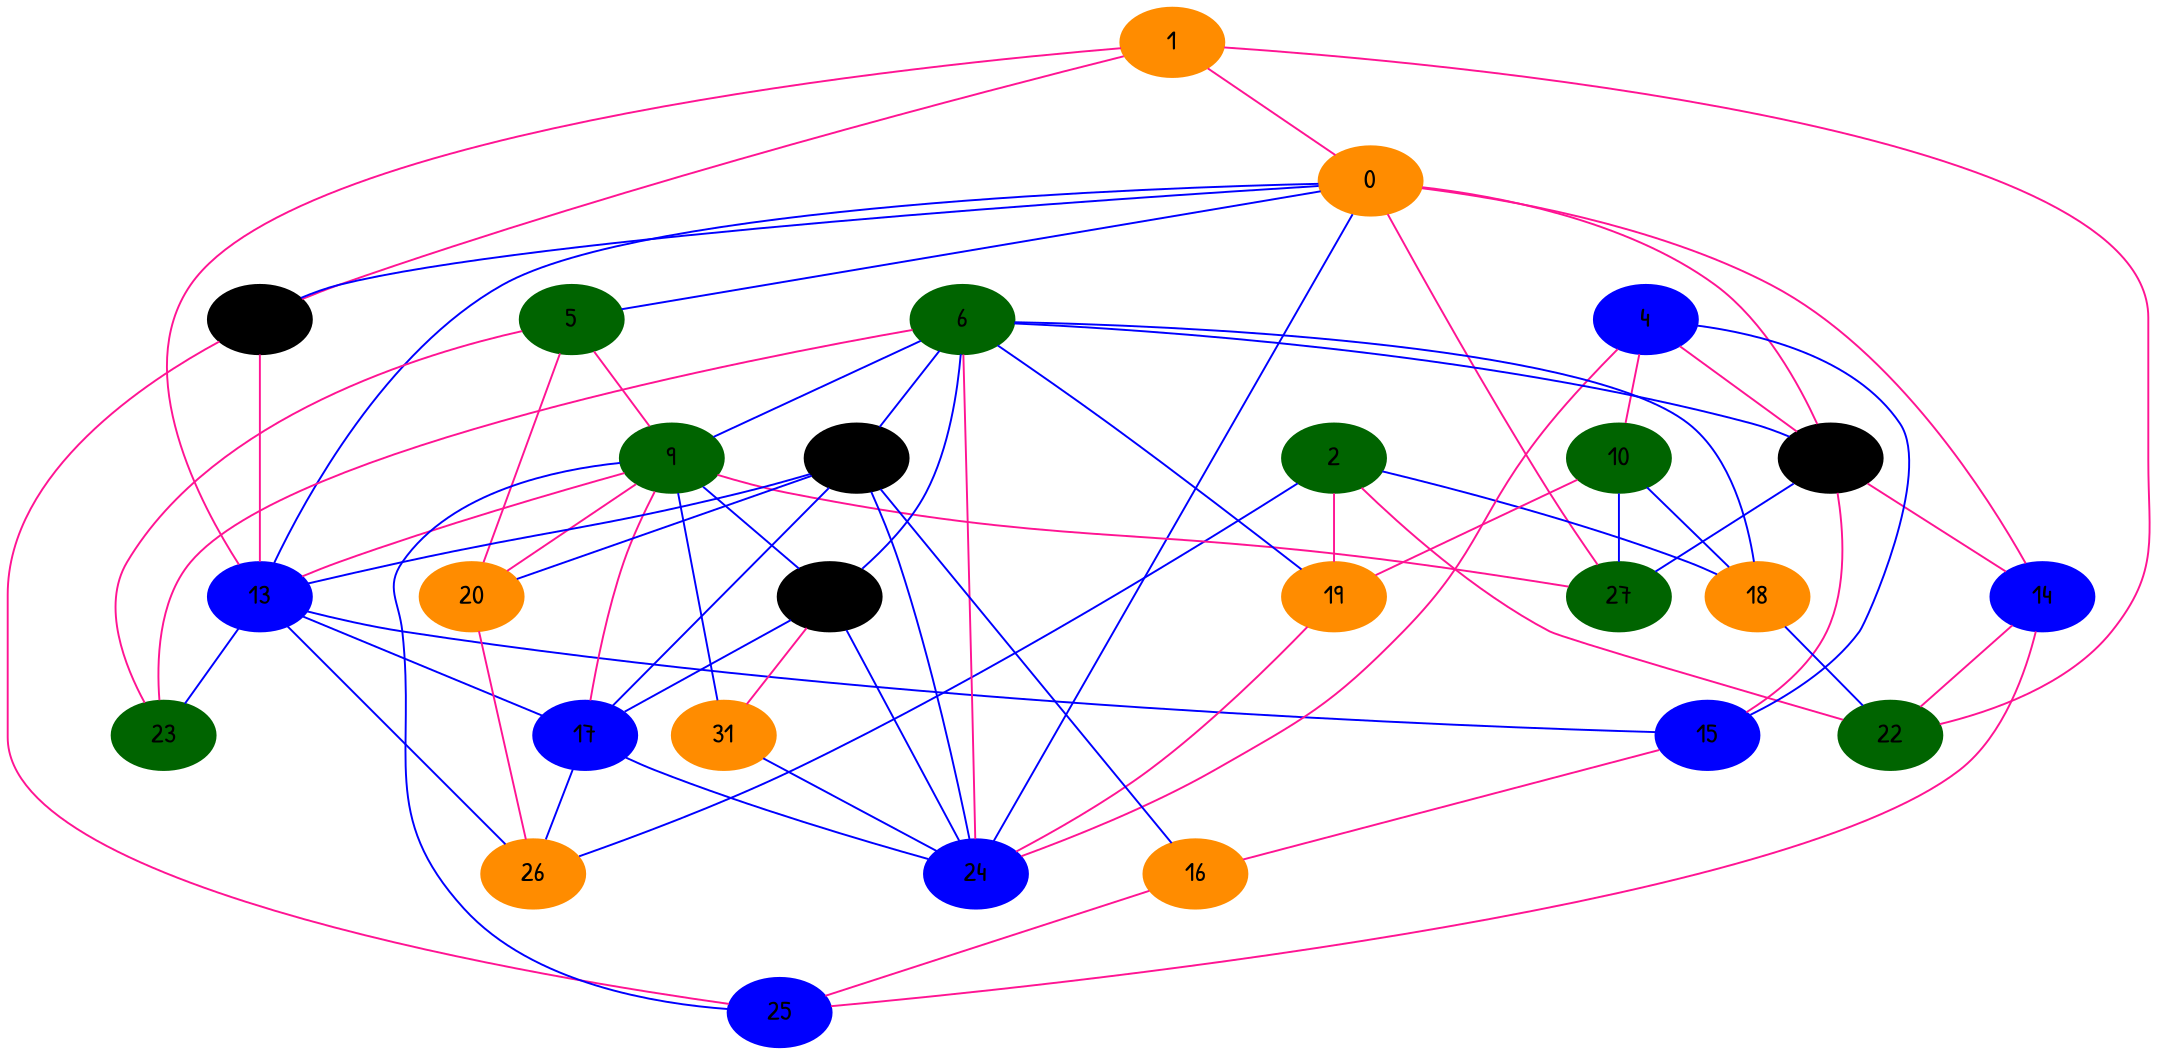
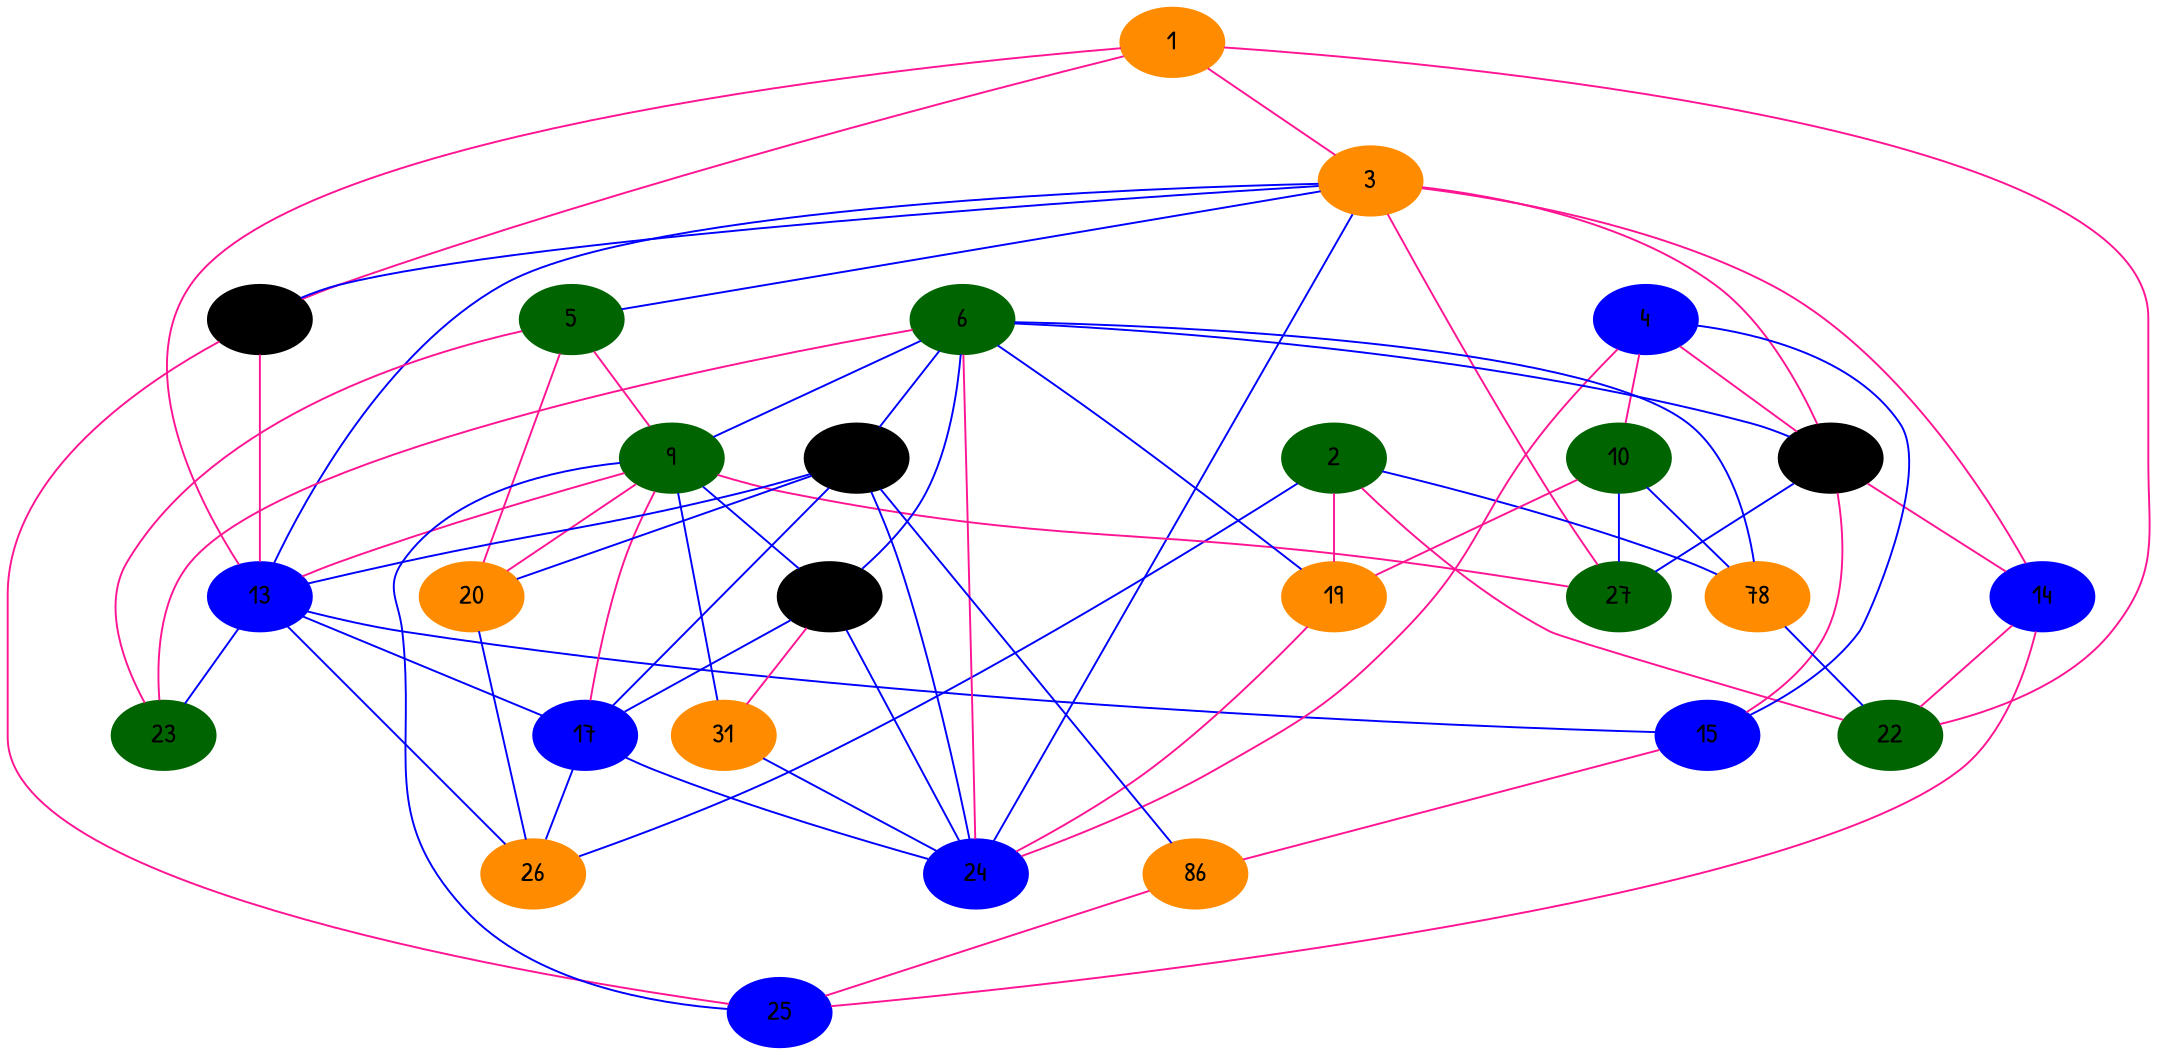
node "0": label "0" -> "3"
node "18": label "18" -> "78"
edge "20" -- "26": color deeppink -> blue
node "16": label "16" -> "86"
